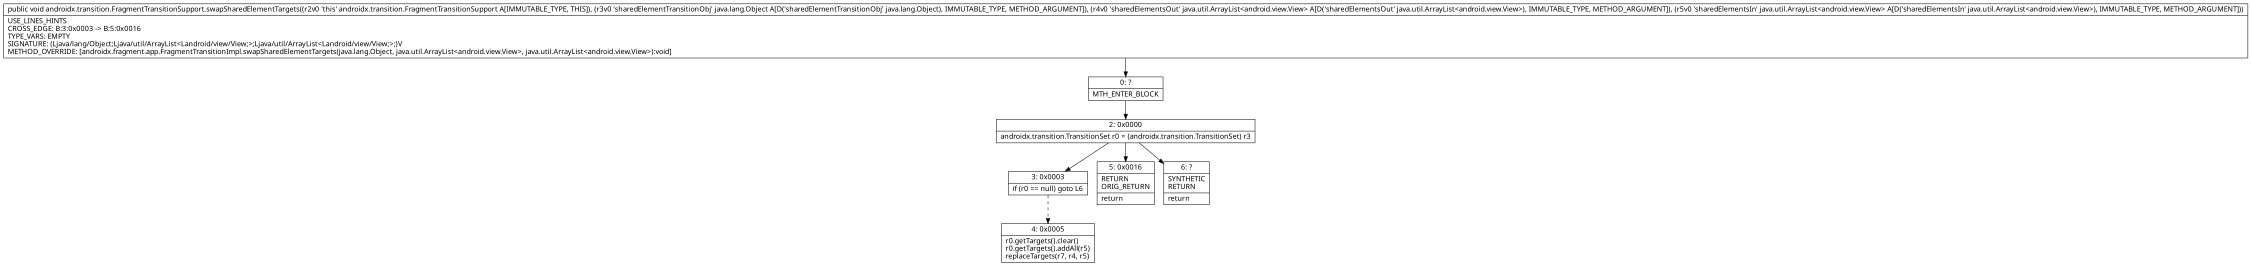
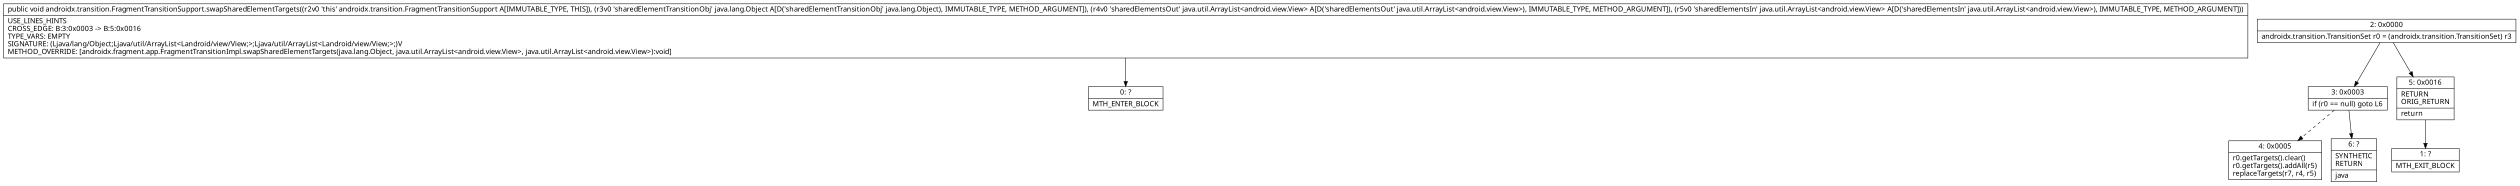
edge "0: ?" -> "2: 0x0000": removed
edge "2: 0x0000" -> "6: ?": now "3: 0x0003" -> "6: ?"
node "1: ?": added
node "6: ?": text "return" -> "java"
